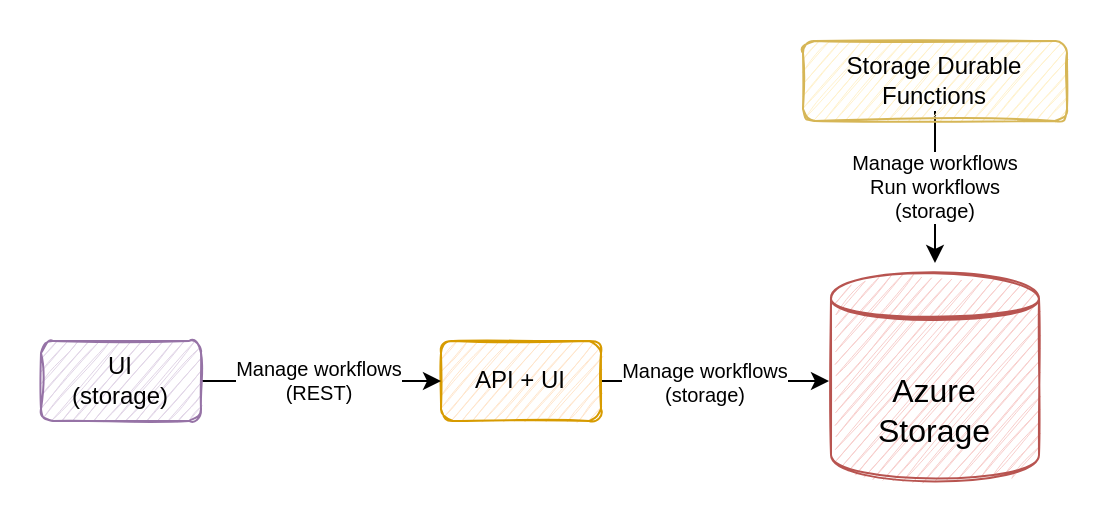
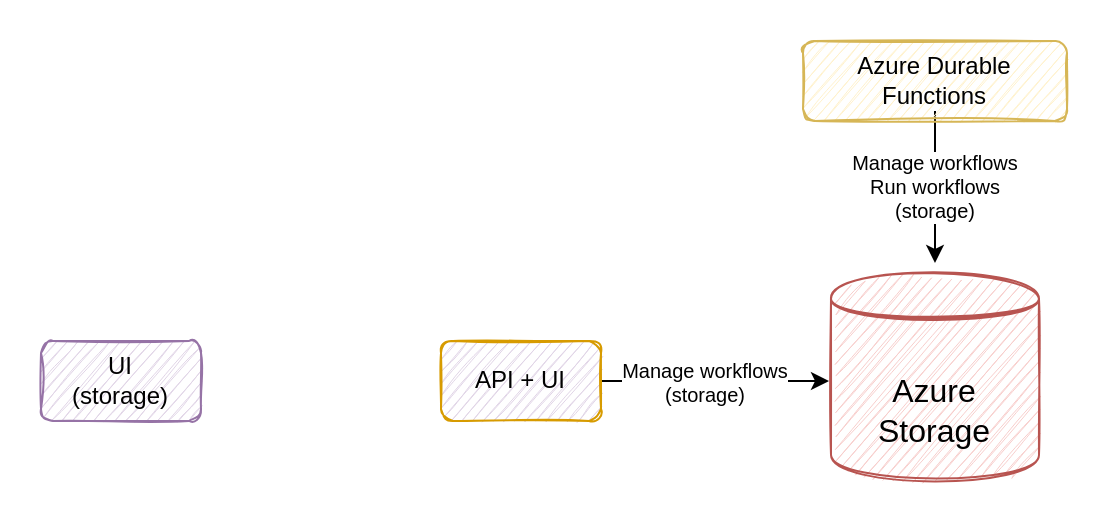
node "Storage Durable Functions": label "Storage Durable Functions" -> "Azure Durable Functions"
edge "UI (storage)" -> "API + UI": removed, label "Manage workflows(REST)"
node "API + UI": fillcolor #ffe6cc -> #e1d5e7
